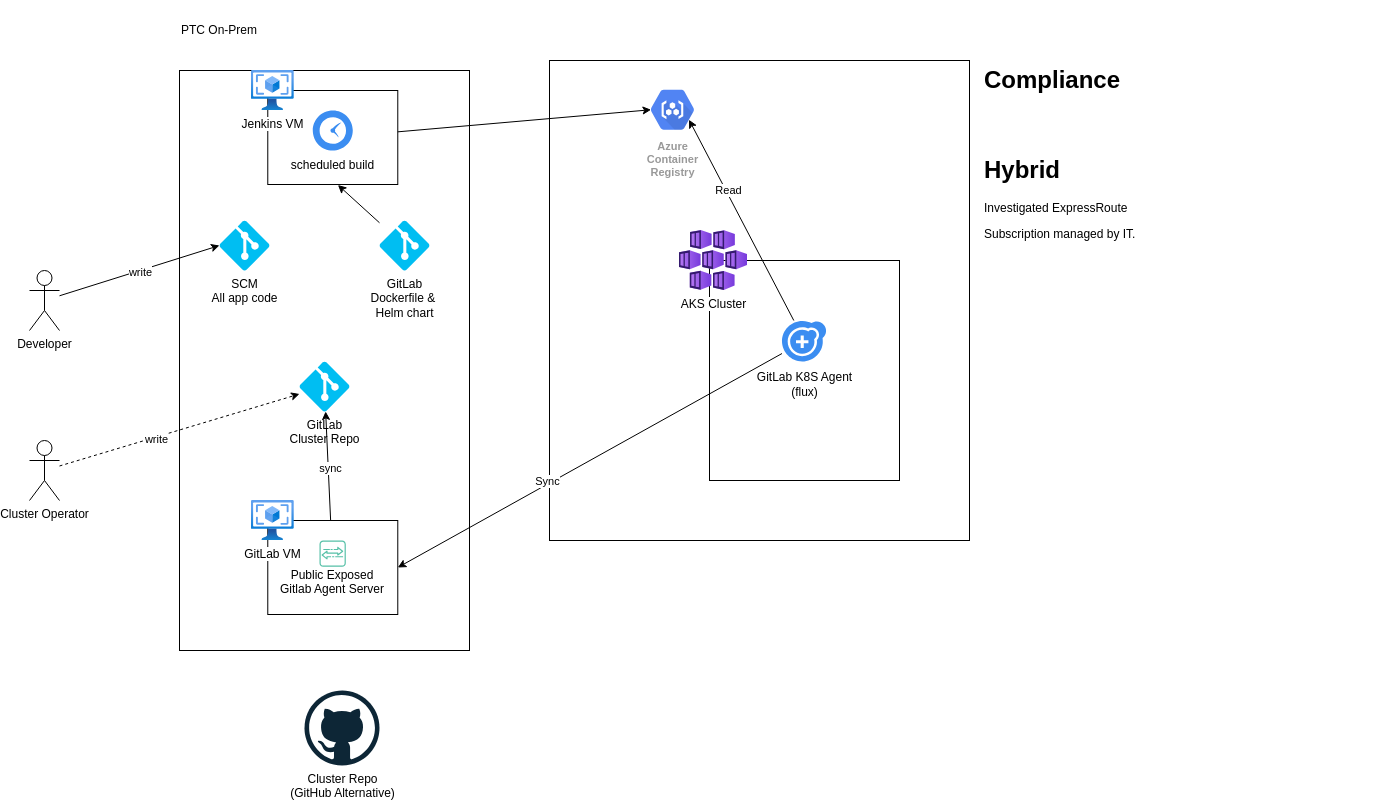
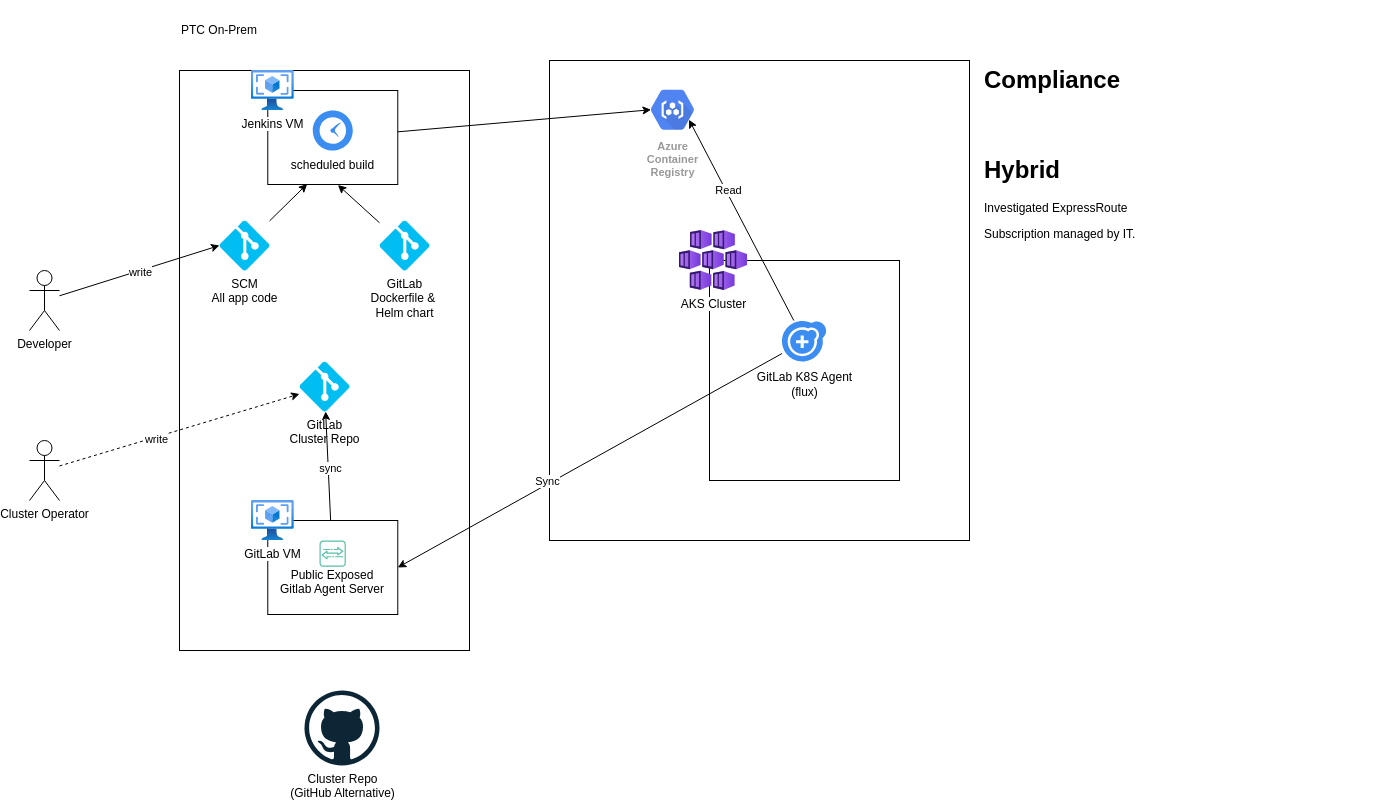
edge "SCM All app code" -> "scheduled build": added
